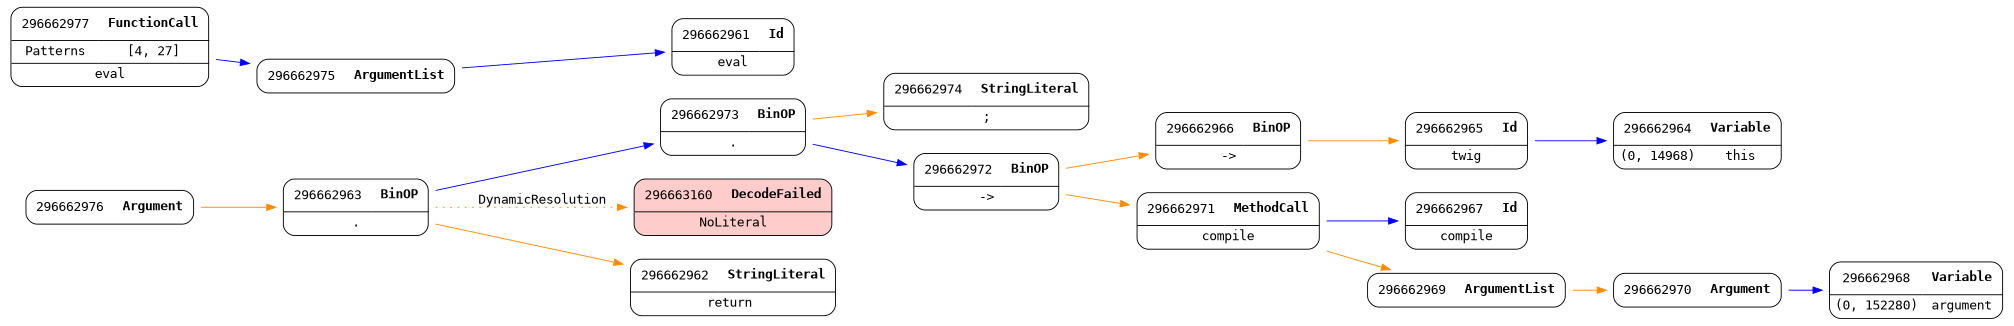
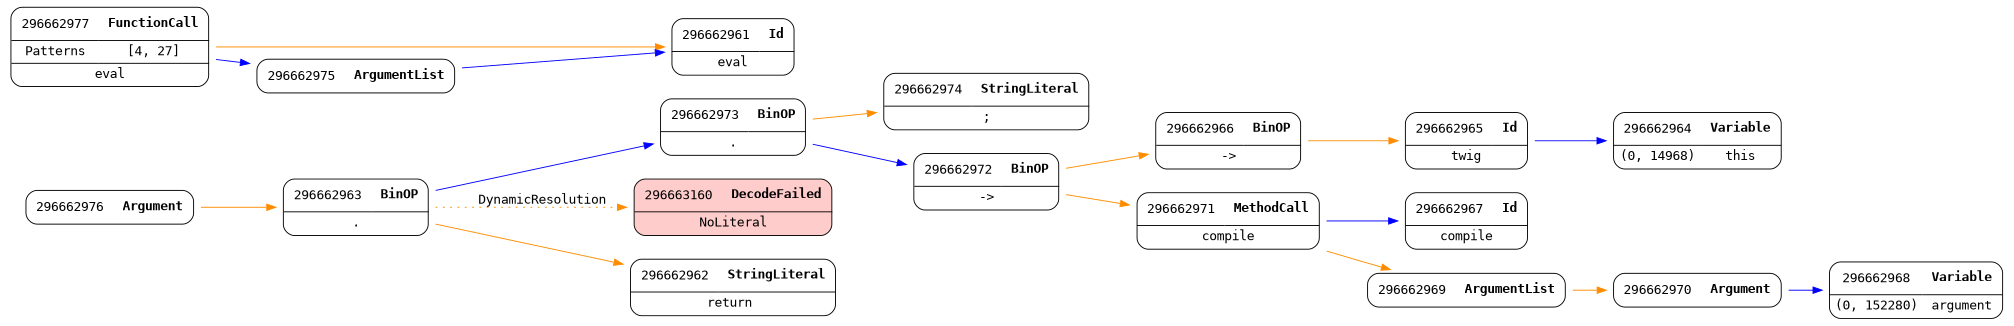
edge "296662977" -> "296662961": added
